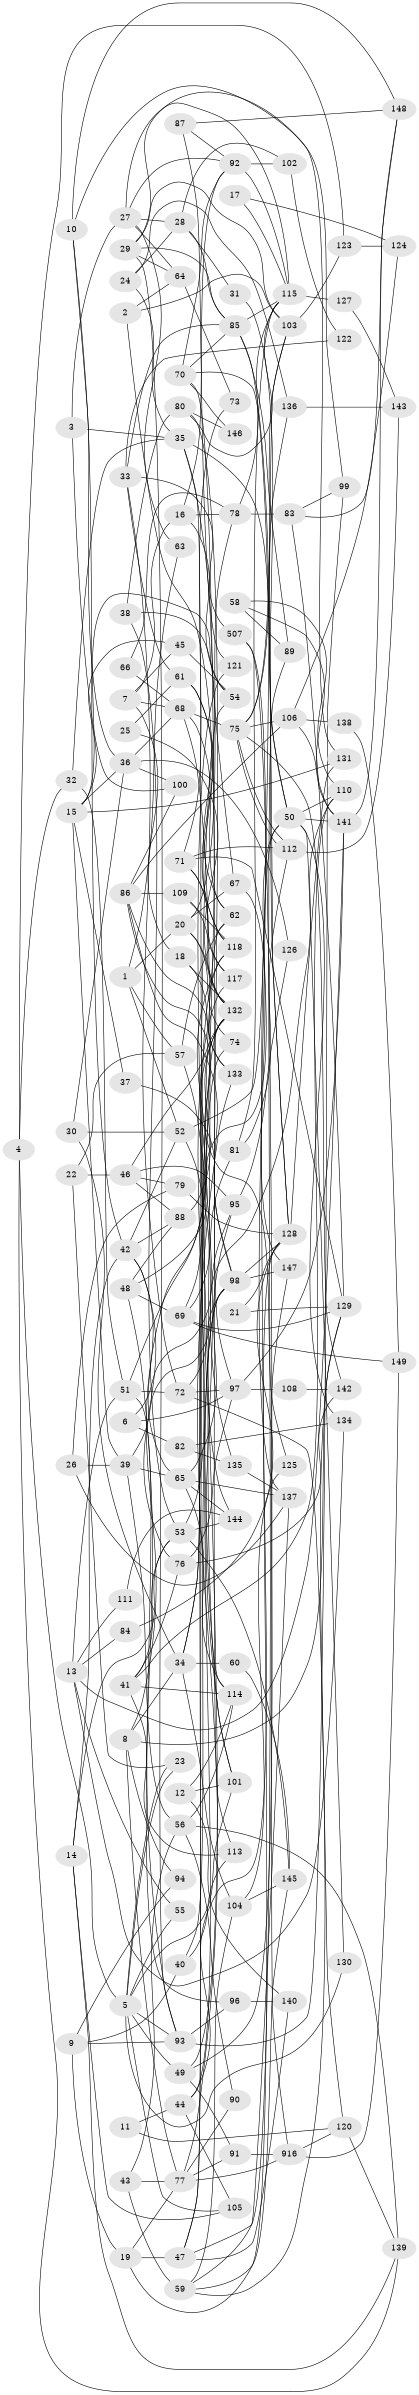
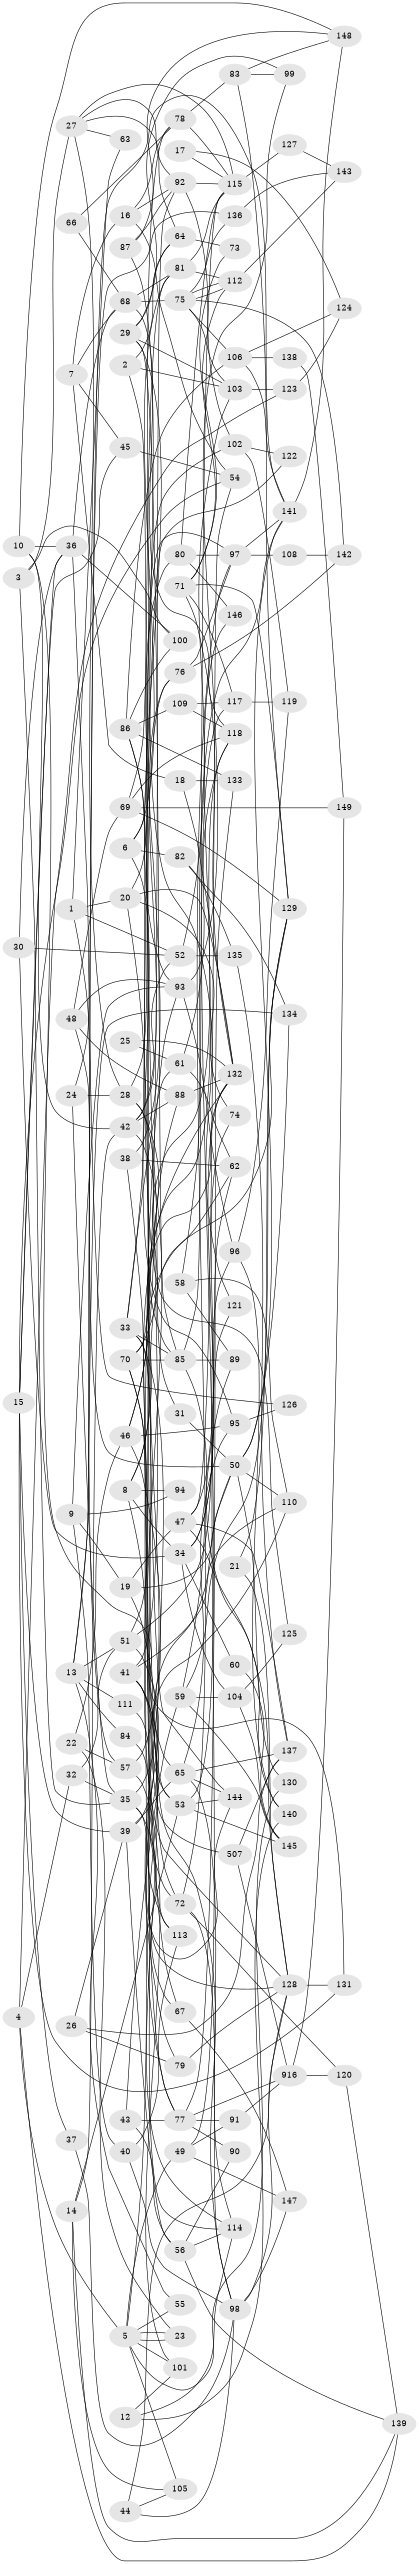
edge "81" -- "6": added
node "119": added
edge "68" -- "101": now "68" -- "81"
node "11": removed
